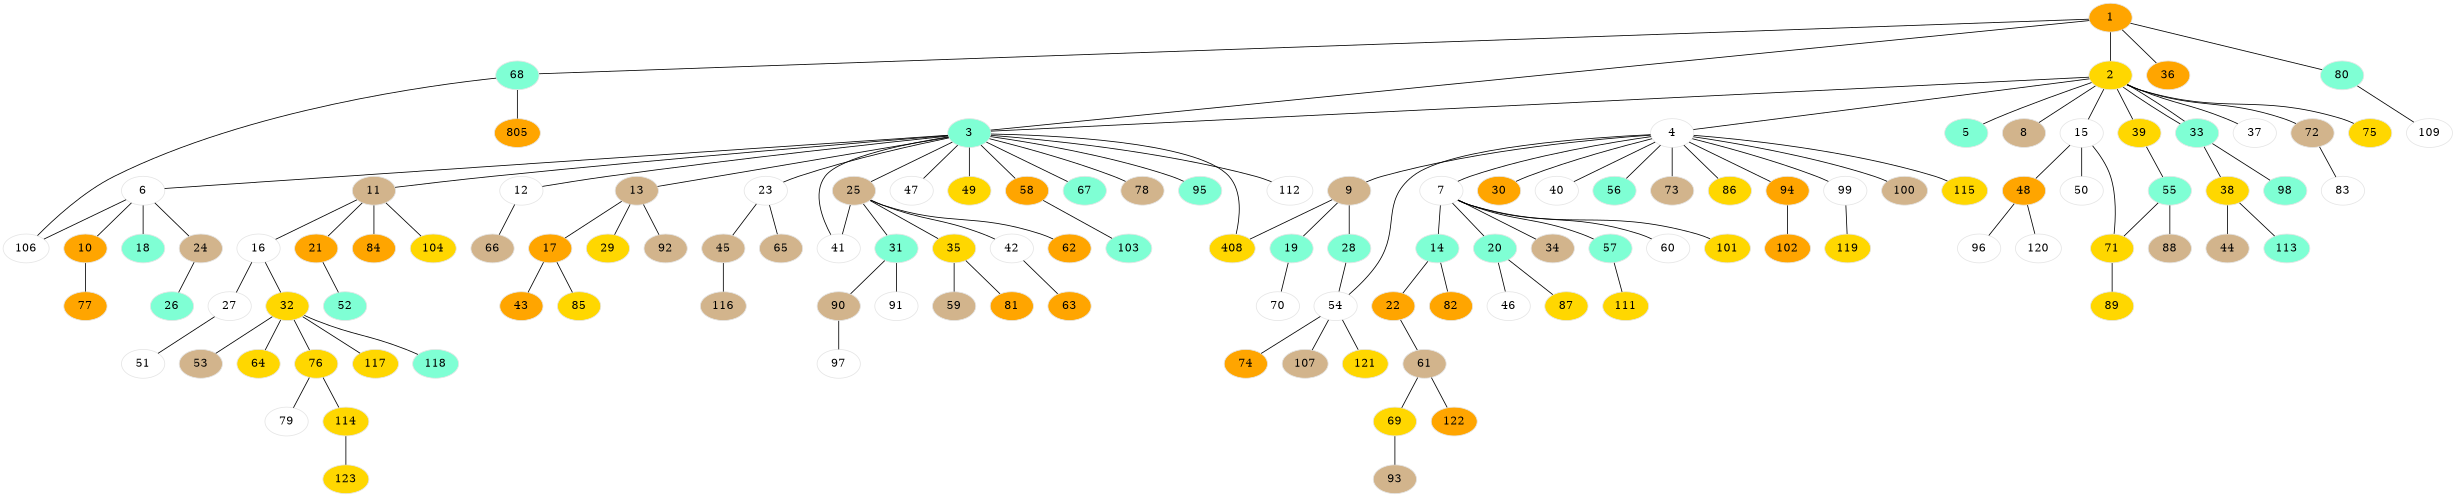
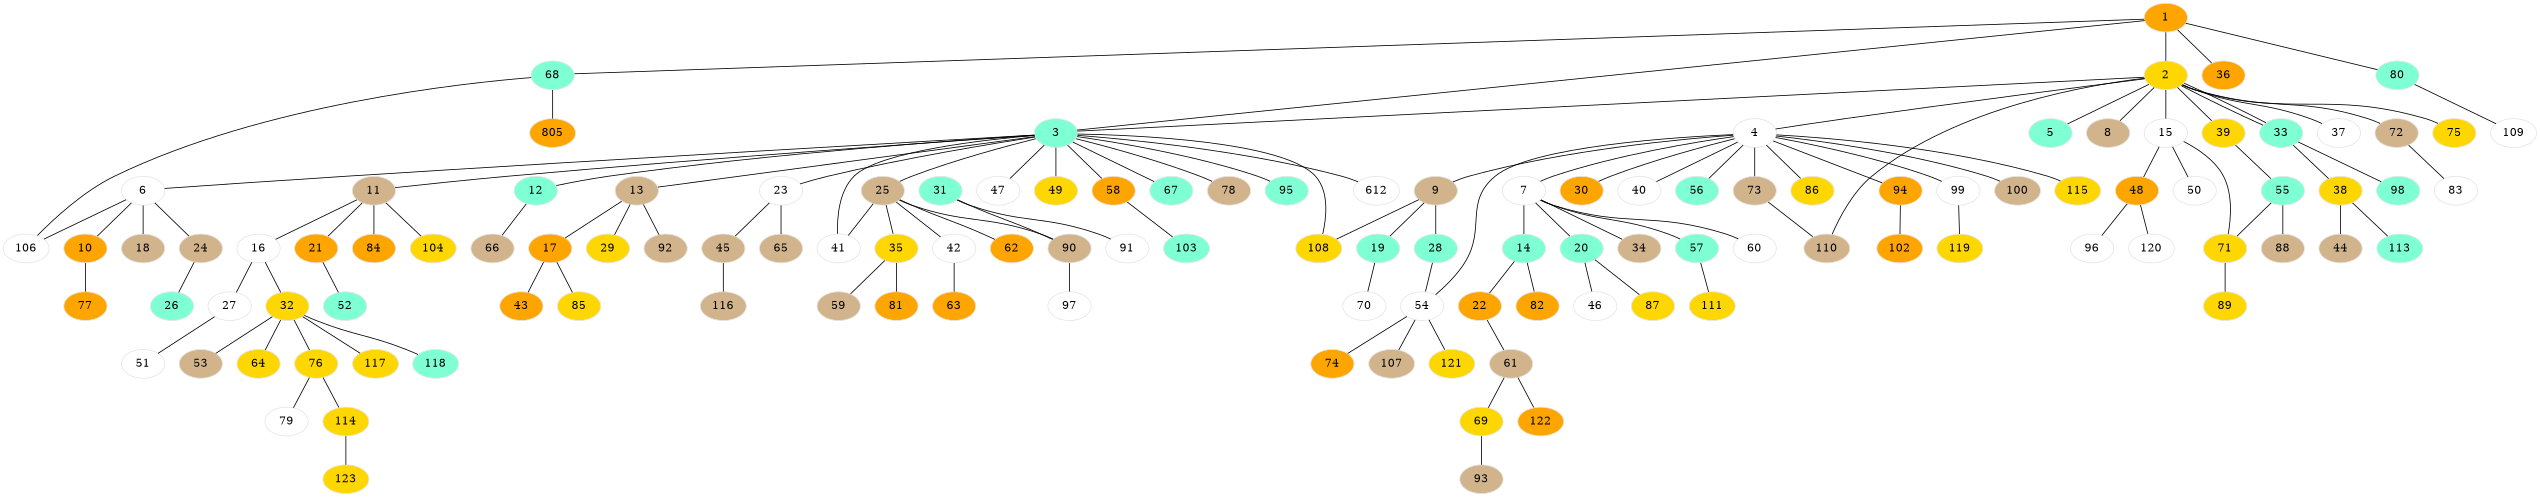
node "12": fillcolor white -> aquamarine
node "112": label "112" -> "612"
edge "25" -- "31": now "25" -- "90"
node "18": fillcolor aquamarine -> tan
node "408": label "408" -> "108"
node "101": removed
node "110": added
